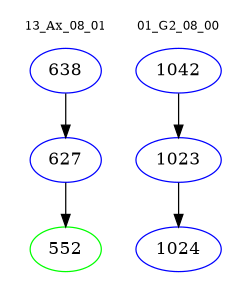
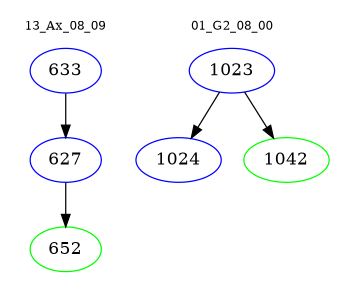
cluster "13_Ax_08_01": label "13_Ax_08_01" -> "13_Ax_08_09"
node "638": label "638" -> "633"
node "1042": color blue -> green
edge "1042" -> "1023": reversed
node "552": label "552" -> "652"
